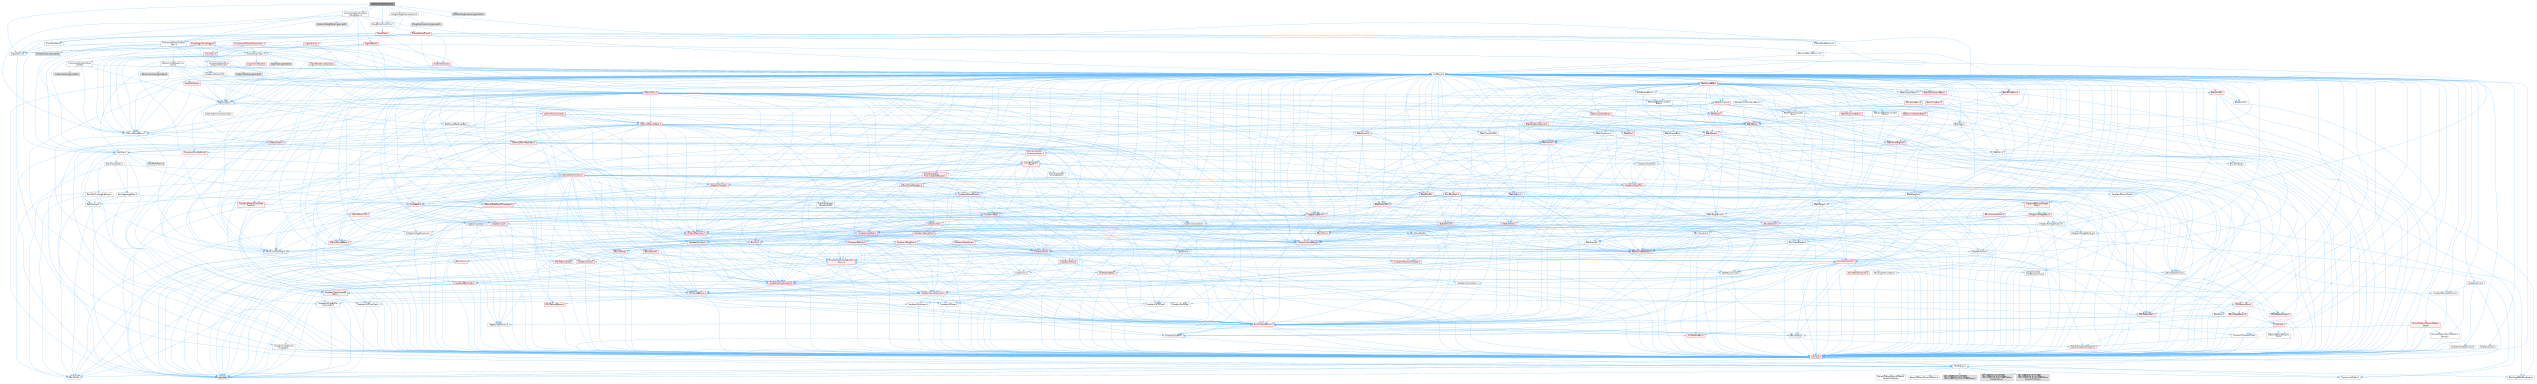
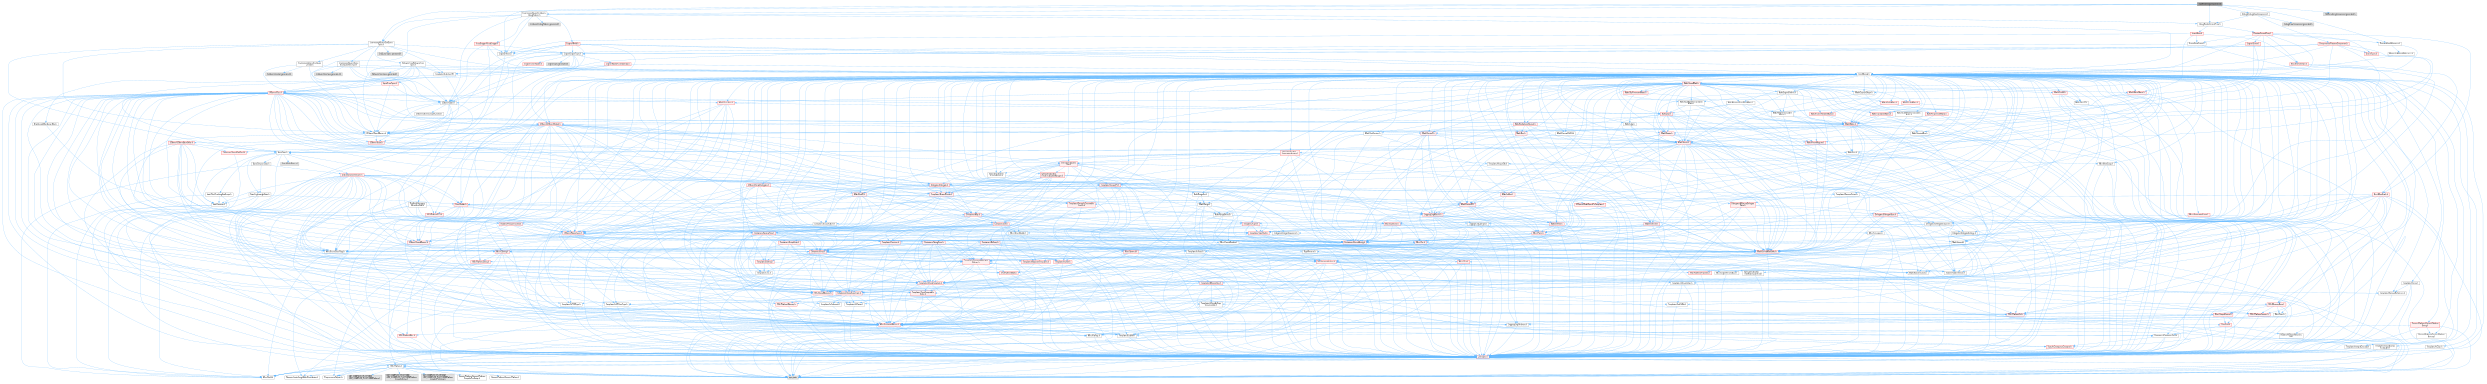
node "Math/RotationMatrix.h": label "Math/RotationMatrix.h" -> "Math/EngineDefines.h"
edge "UObject/PrimaryAssetId.h" -> "UObject/UObjectGlobals.h": reversed
node "Misc/LargeWorldCoordinates.h": label "Misc/LargeWorldCoordinates.h" -> "NumericLimits/LargeWorldCoordinates.h"
